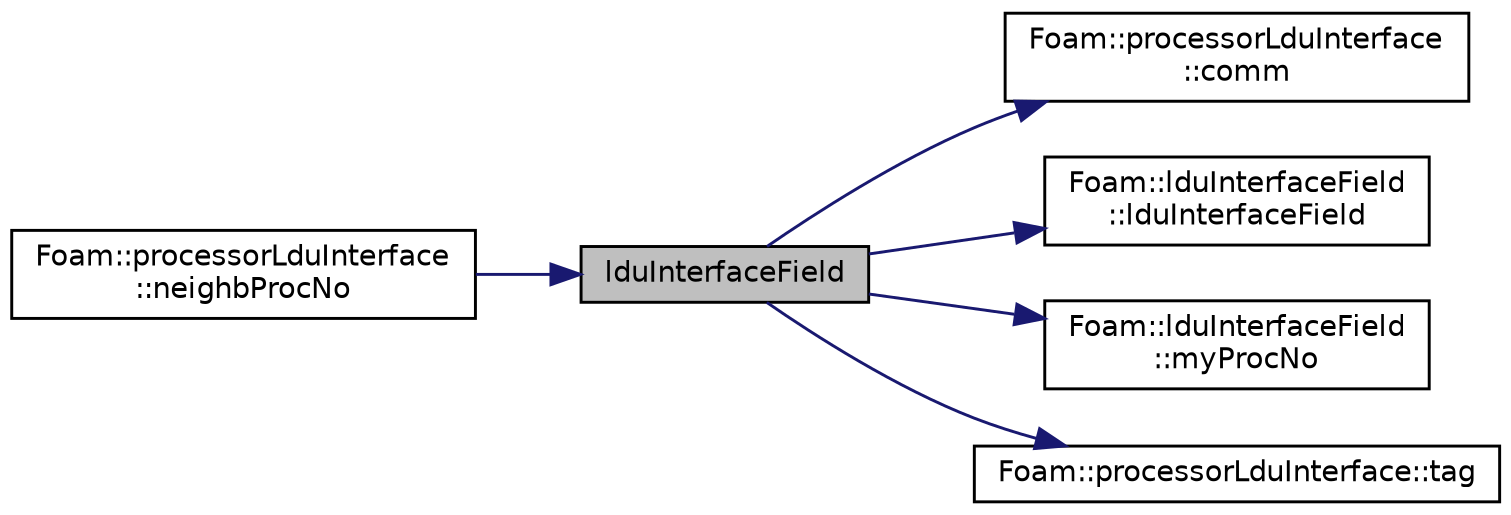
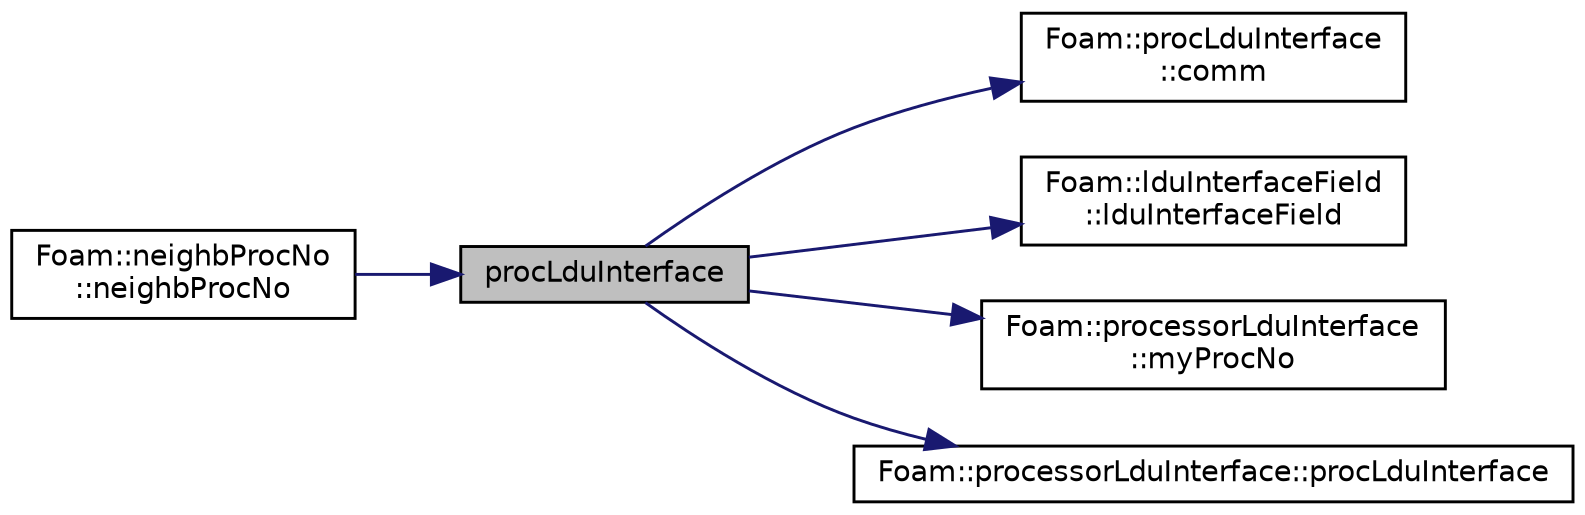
node "Foam::processorLduInterface ::comm": label "Foam::processorLduInterface ::comm" -> "Foam::procLduInterface ::comm"
node "Foam::processorLduInterface ::neighbProcNo": label "Foam::processorLduInterface ::neighbProcNo" -> "Foam::neighbProcNo ::neighbProcNo"
node "lduInterfaceField": label "lduInterfaceField" -> "procLduInterface"
node "Foam::lduInterfaceField ::myProcNo": label "Foam::lduInterfaceField ::myProcNo" -> "Foam::processorLduInterface ::myProcNo"
node "Foam::processorLduInterface::tag": label "Foam::processorLduInterface::tag" -> "Foam::processorLduInterface::procLduInterface"
